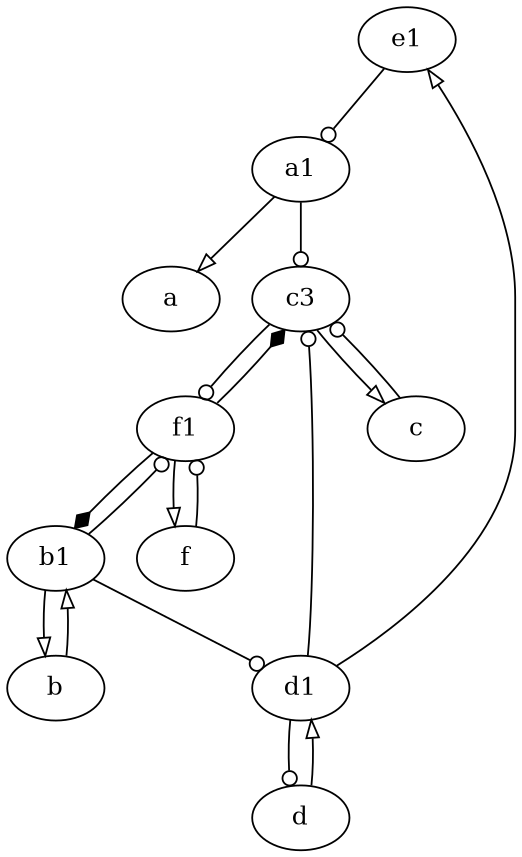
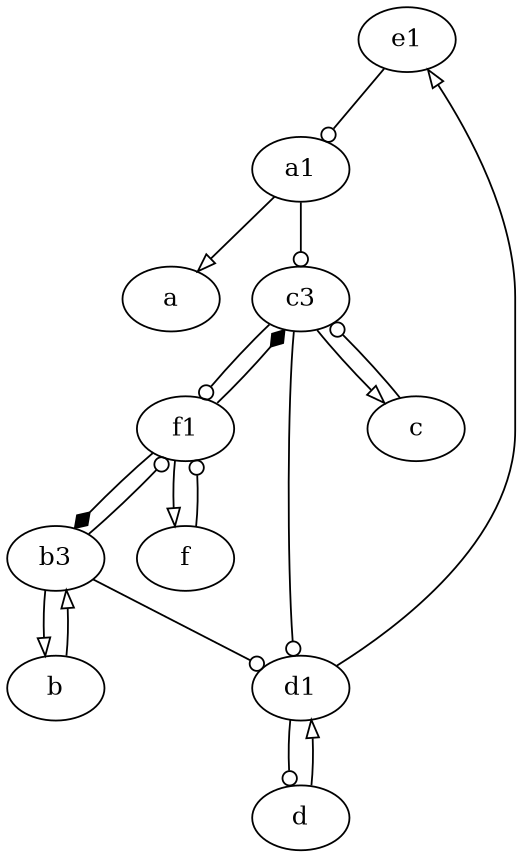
edge "d1" -> "c3": reversed
node "b1": label "b1" -> "b3"
